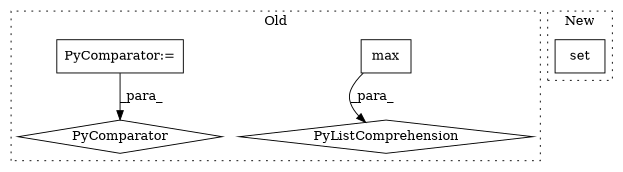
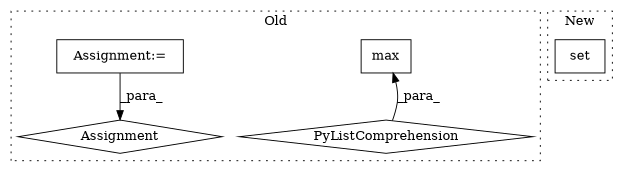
node "PyComparator:=": label "PyComparator:=" -> "Assignment:="
edge "max" -> "PyListComprehension": reversed
node "PyComparator": label "PyComparator" -> "Assignment"
